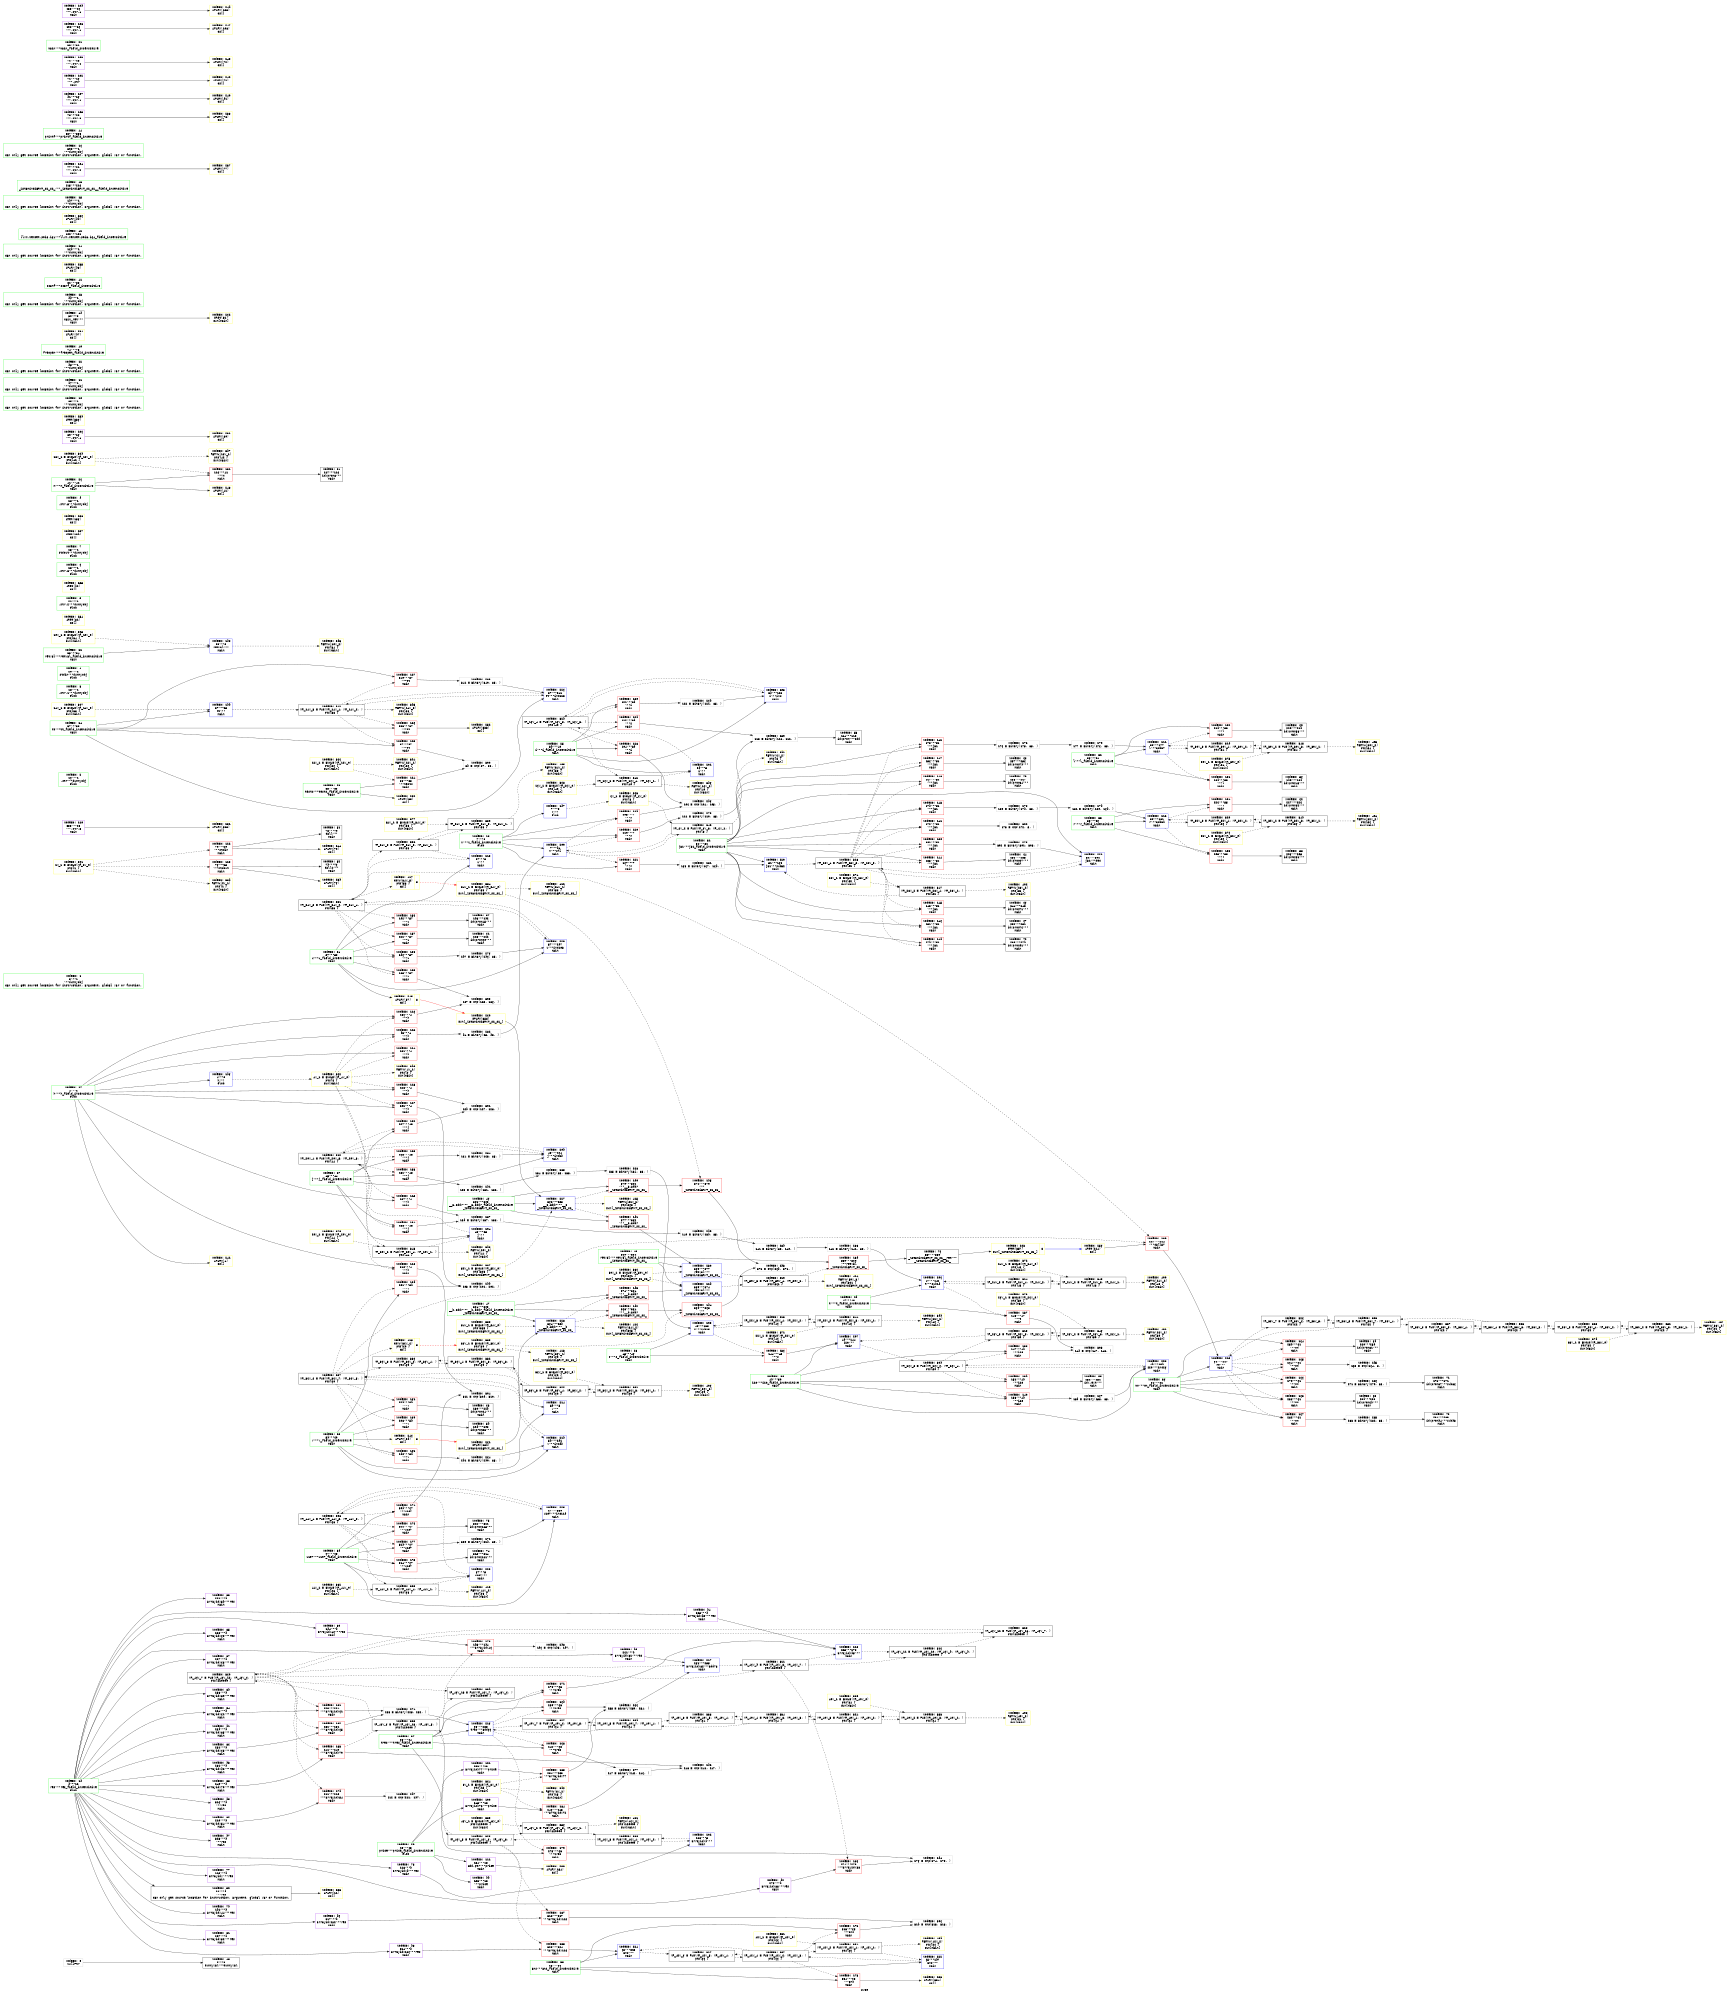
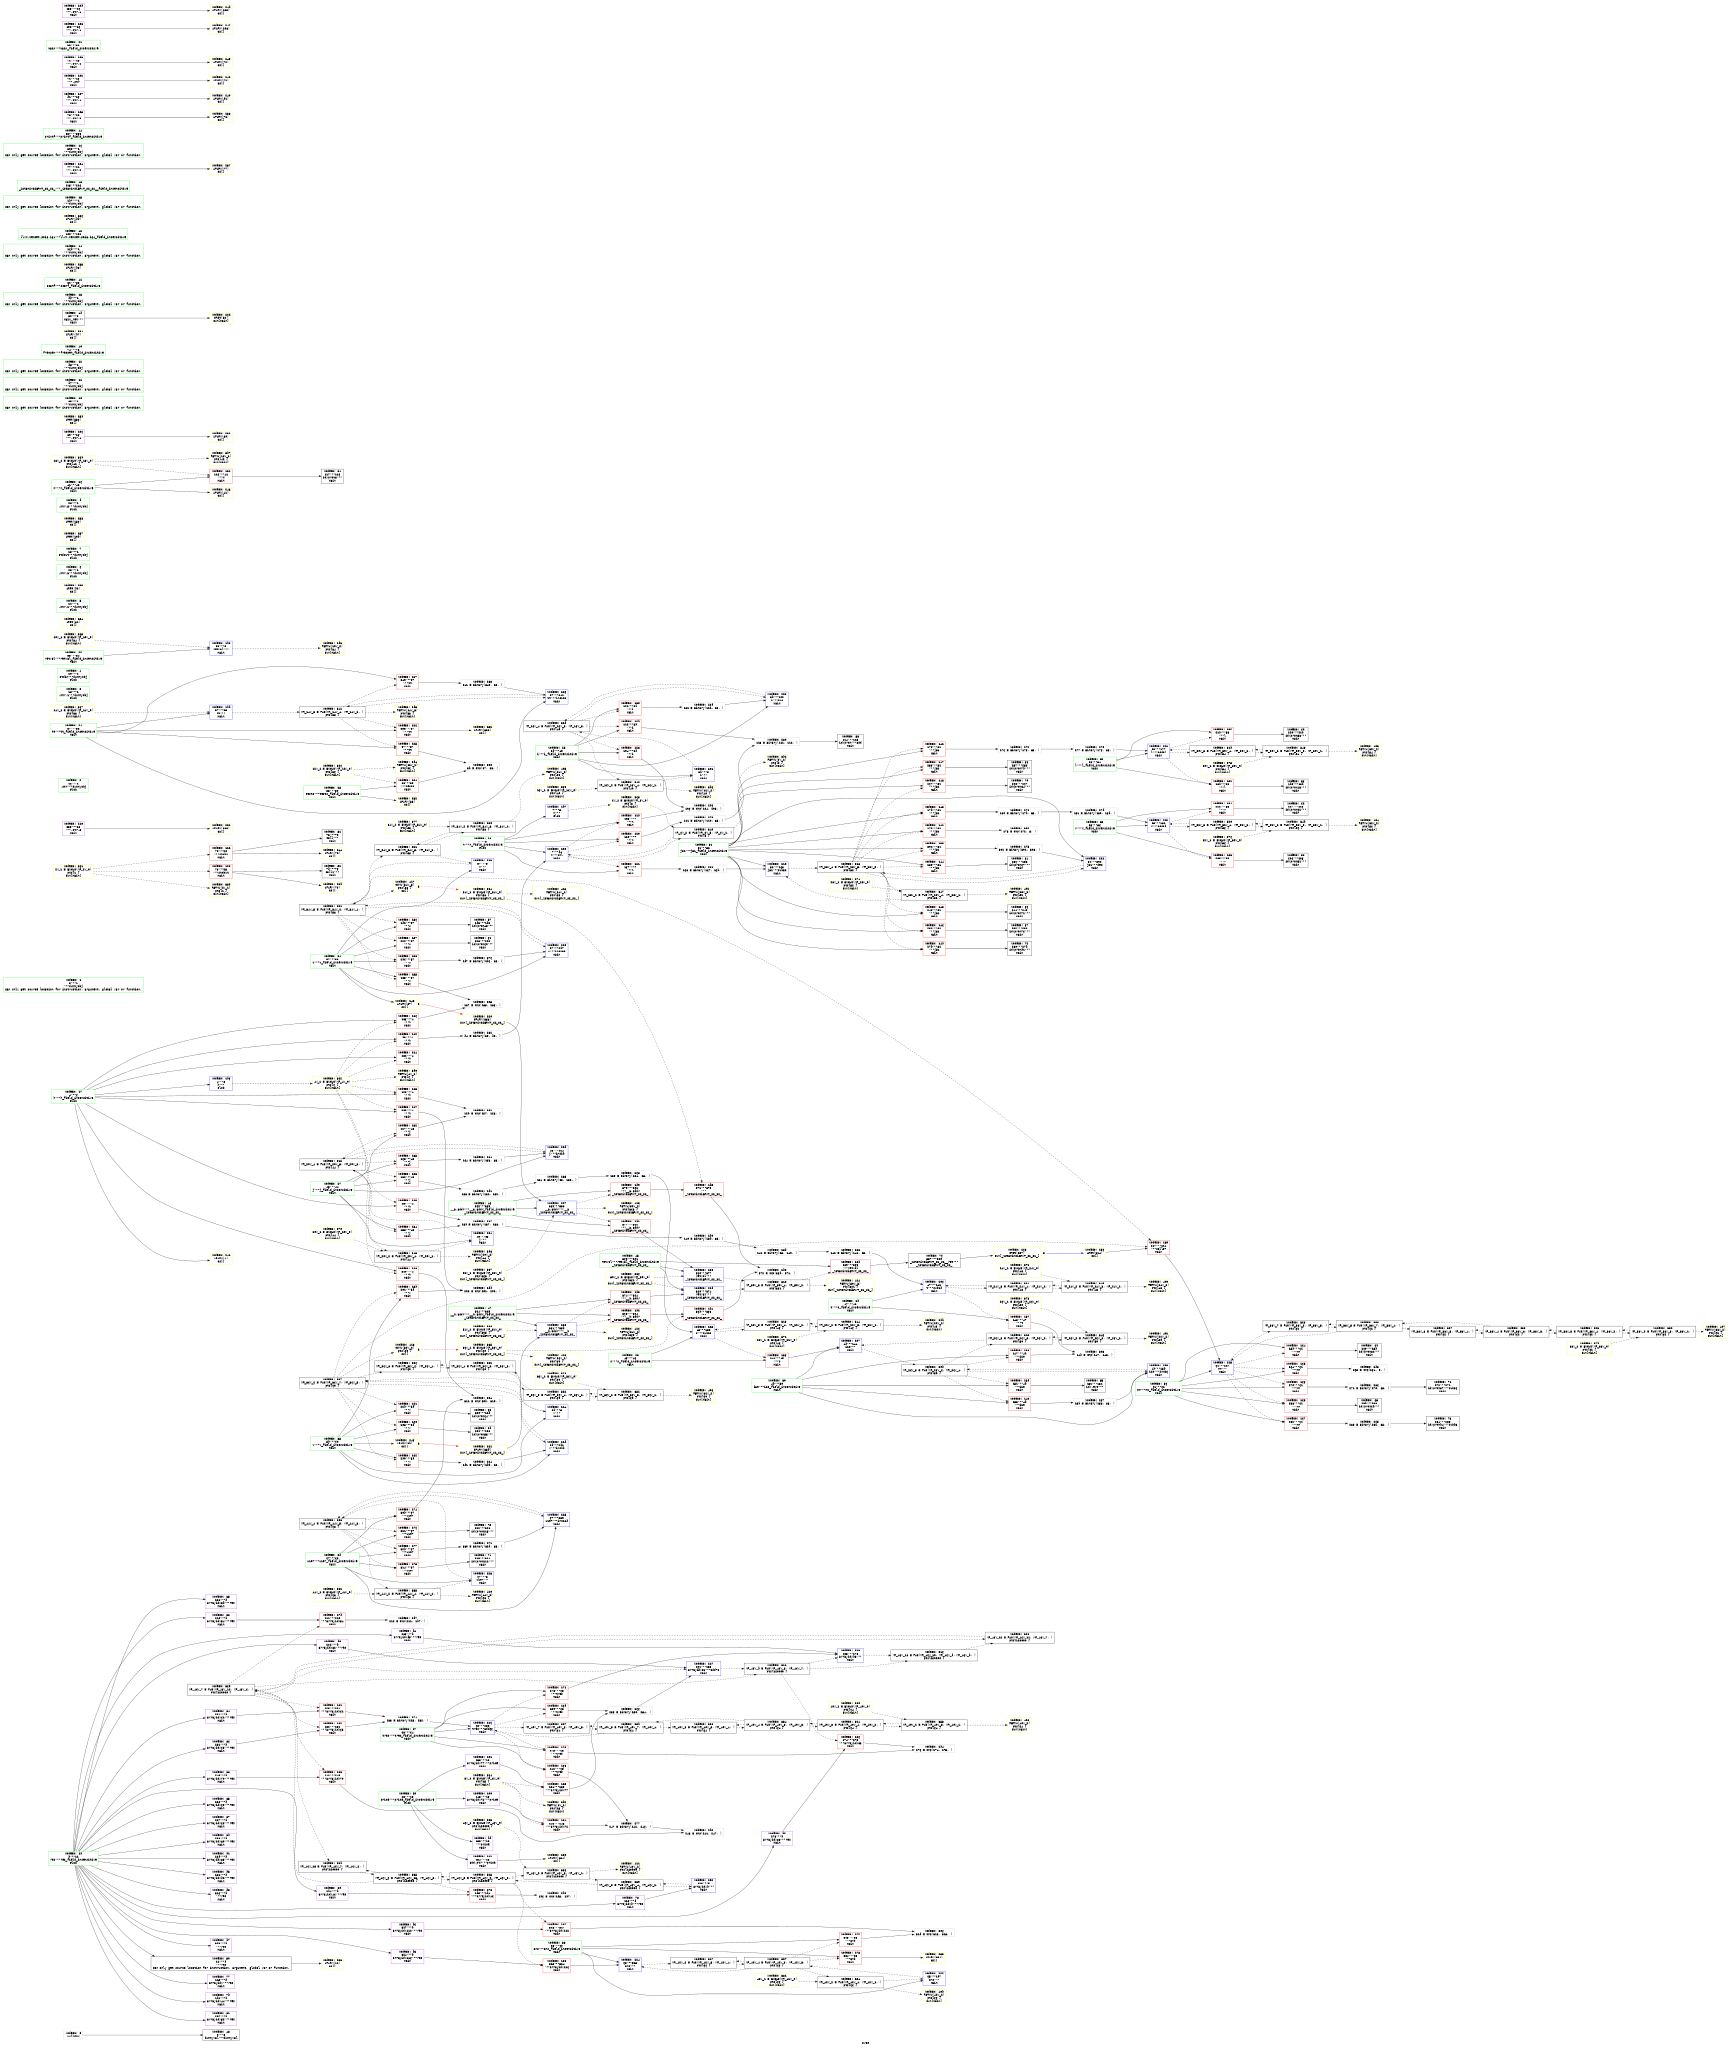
edge "NodeID: 183" -> "NodeID: 335": now "NodeID: 339" -> "NodeID: 335"
